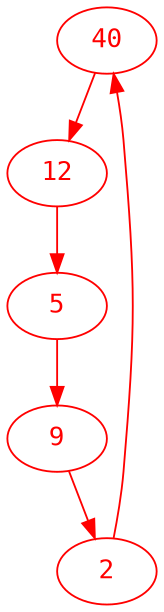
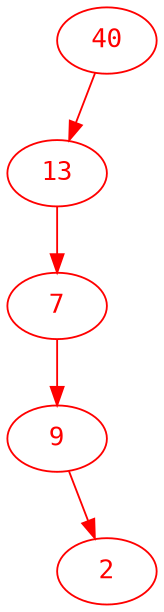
node "12": label "12" -> "13"
node "5": label "5" -> "7"
edge "2" -> "40": removed
